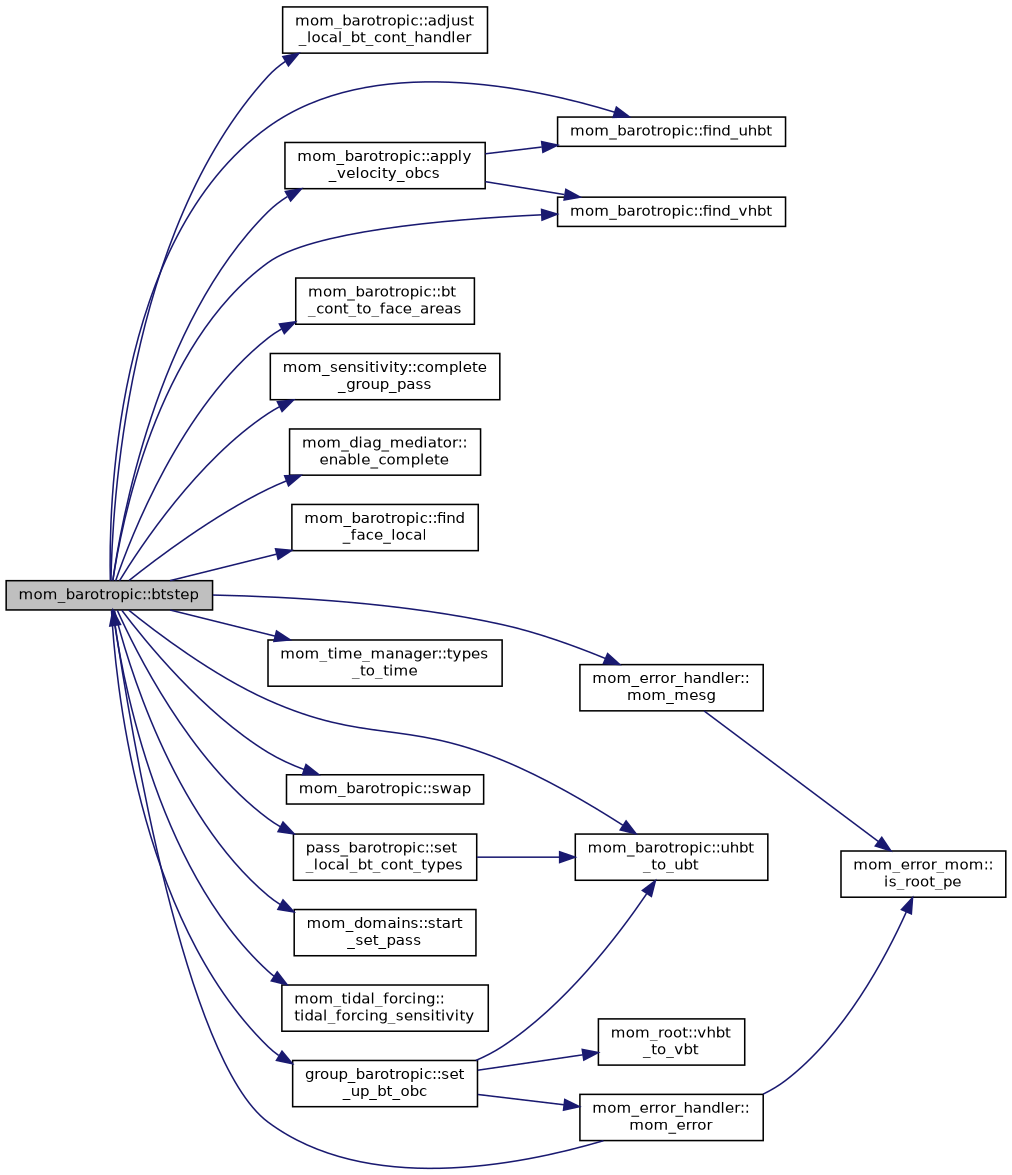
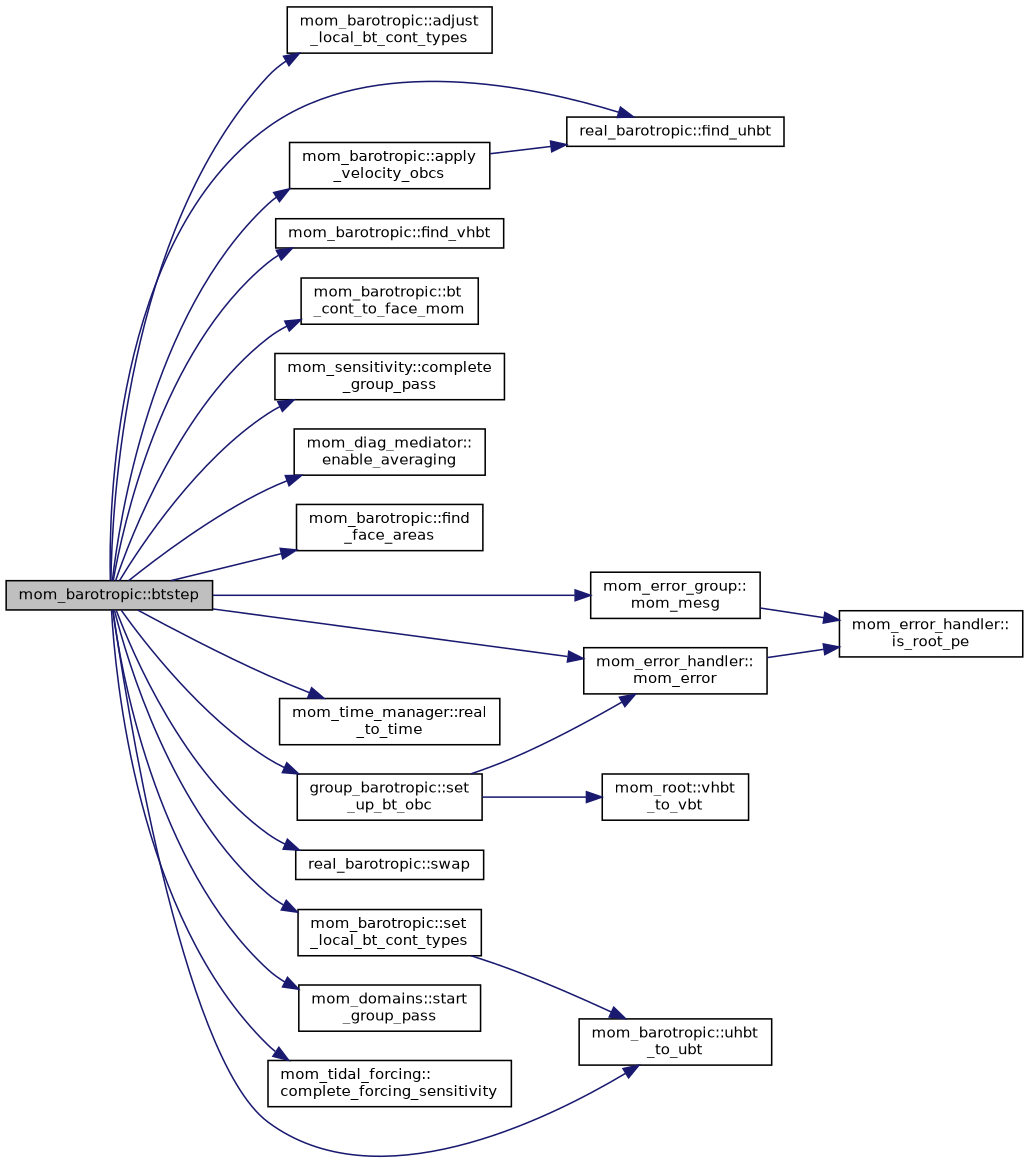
node "mom_barotropic::adjust _local_bt_cont_handler": label "mom_barotropic::adjust _local_bt_cont_handler" -> "mom_barotropic::adjust _local_bt_cont_types"
node "mom_barotropic::find_uhbt": label "mom_barotropic::find_uhbt" -> "real_barotropic::find_uhbt"
edge "mom_barotropic::apply _velocity_obcs" -> "mom_barotropic::find_vhbt": removed
node "mom_barotropic::bt _cont_to_face_areas": label "mom_barotropic::bt _cont_to_face_areas" -> "mom_barotropic::bt _cont_to_face_mom"
node "mom_diag_mediator:: enable_complete": label "mom_diag_mediator:: enable_complete" -> "mom_diag_mediator:: enable_averaging"
node "mom_barotropic::find _face_local": label "mom_barotropic::find _face_local" -> "mom_barotropic::find _face_areas"
node "mom_time_manager::types _to_time": label "mom_time_manager::types _to_time" -> "mom_time_manager::real _to_time"
node "mom_error_handler:: mom_mesg": label "mom_error_handler:: mom_mesg" -> "mom_error_group:: mom_mesg"
node "mom_barotropic::swap": label "mom_barotropic::swap" -> "real_barotropic::swap"
node "pass_barotropic::set _local_bt_cont_types": label "pass_barotropic::set _local_bt_cont_types" -> "mom_barotropic::set _local_bt_cont_types"
node "mom_error_mom:: is_root_pe": label "mom_error_mom:: is_root_pe" -> "mom_error_handler:: is_root_pe"
node "mom_domains::start _set_pass": label "mom_domains::start _set_pass" -> "mom_domains::start _group_pass"
edge "group_barotropic::set _up_bt_obc" -> "mom_barotropic::uhbt _to_ubt": removed
node "mom_tidal_forcing:: tidal_forcing_sensitivity": label "mom_tidal_forcing:: tidal_forcing_sensitivity" -> "mom_tidal_forcing:: complete_forcing_sensitivity"
edge "mom_error_handler:: mom_error" -> "mom_barotropic::btstep": reversed
